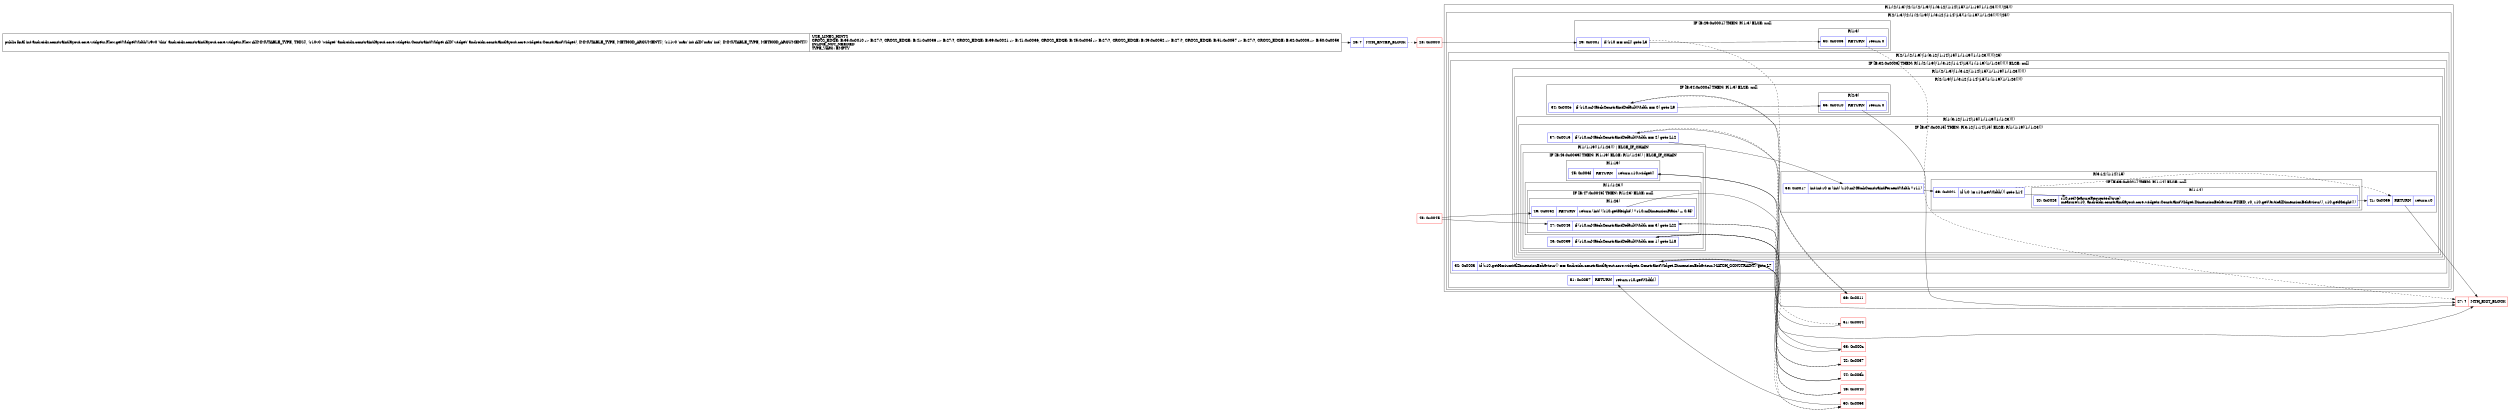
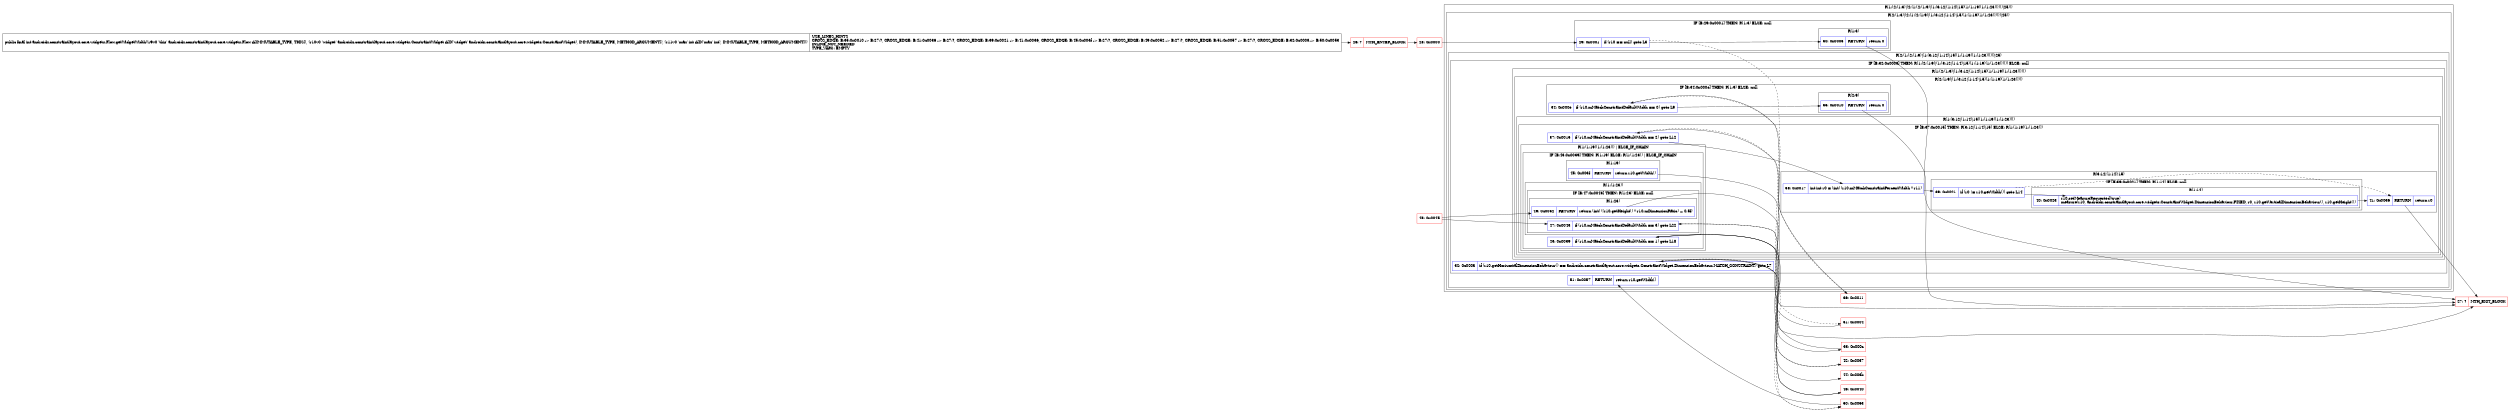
node "26: ?": color blue -> red
edge "26: ?" -> "28: 0x0000": style dashed -> solid
node "45: 0x003f": text "return r10.widget()" -> "return r10.getWidth()"
edge "30: 0x0003" -> "27: ?": style dashed -> solid
edge "44: 0x003b" -> "45: 0x003f": removed
edge "43: 0x0039" -> "46: 0x0040": style dashed -> solid
